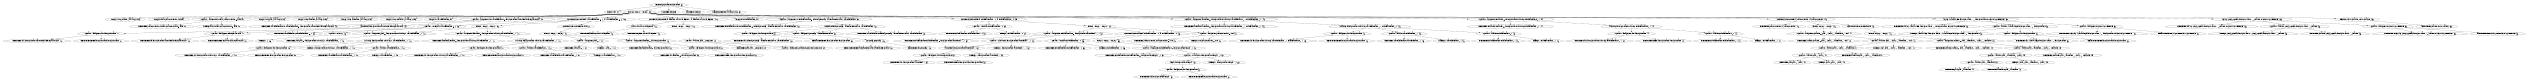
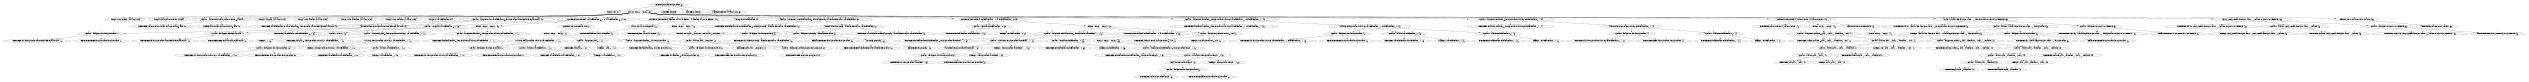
node "(RETURN,return path + JONAS_DD;,return path + JONAS_DD;)": added
node "(FIELD_IDENTIFIER,JONAS_DD,JONAS_DD)": added
